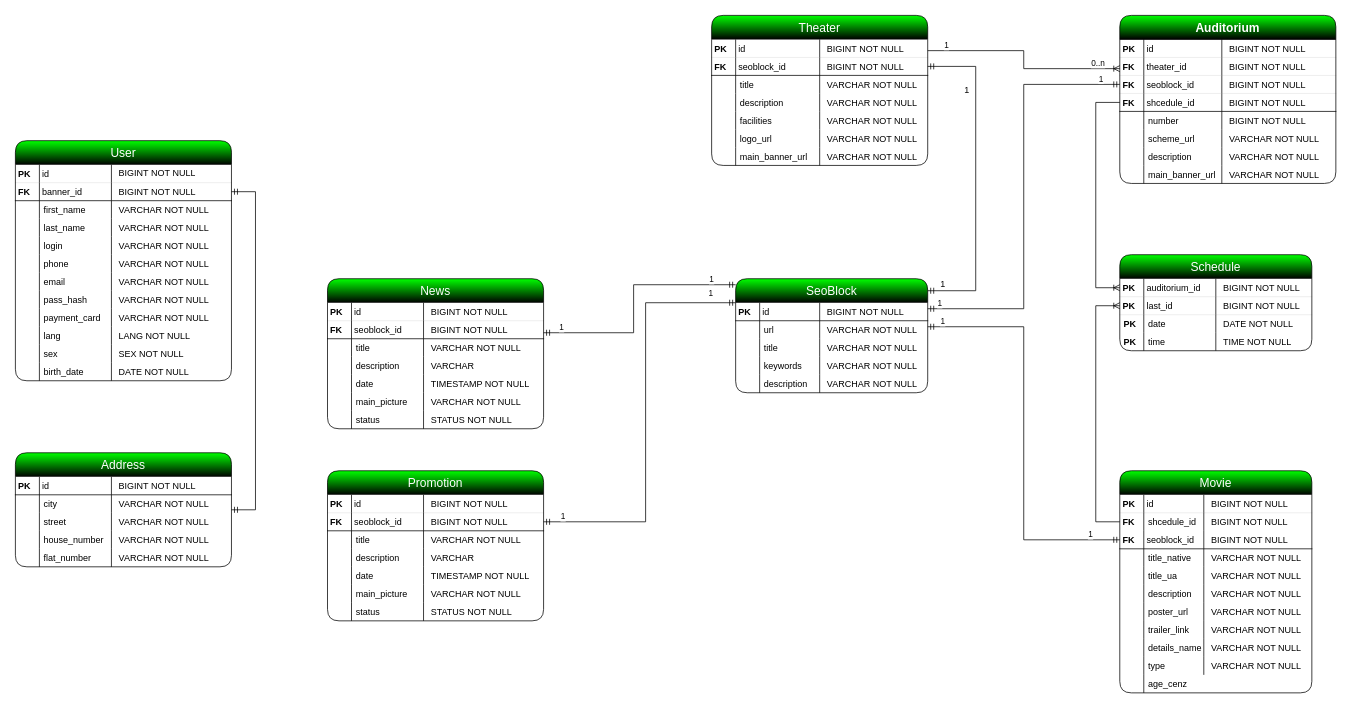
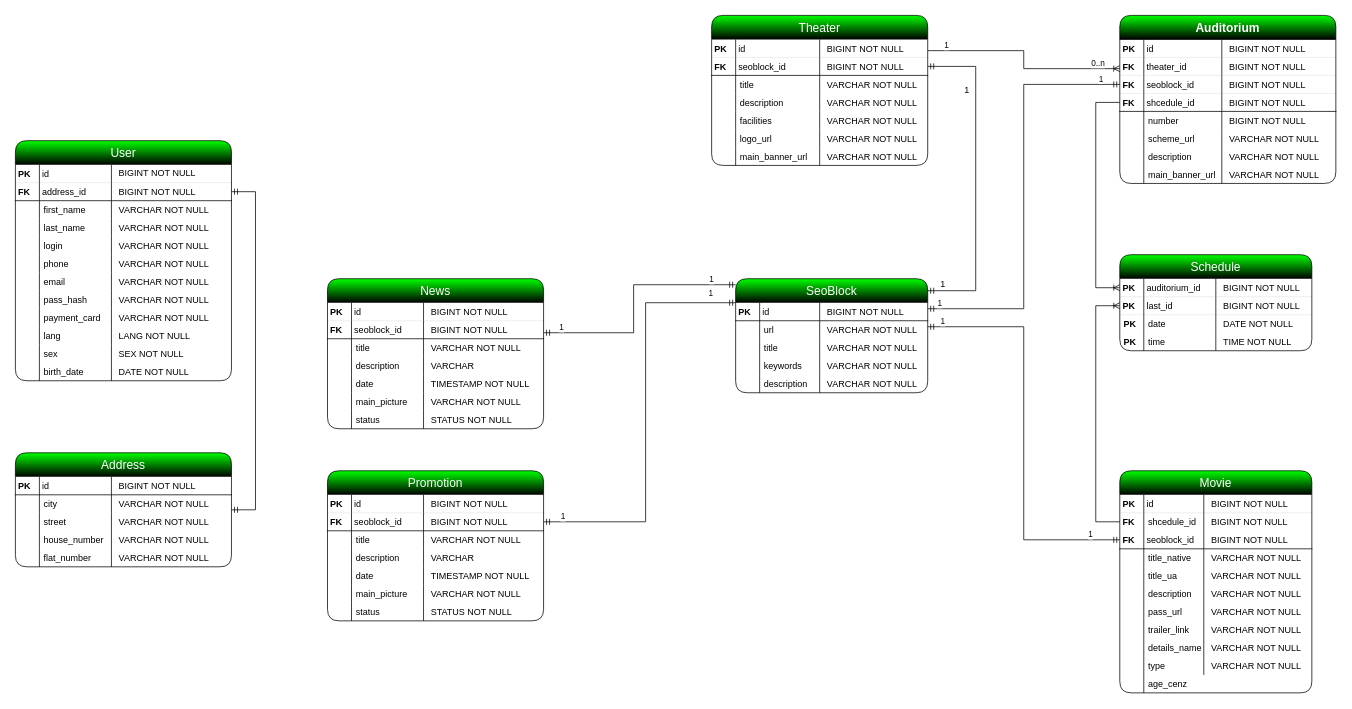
node "banner_id": label "banner_id" -> "address_id"
node "poster_url": label "poster_url" -> "pass_url"
